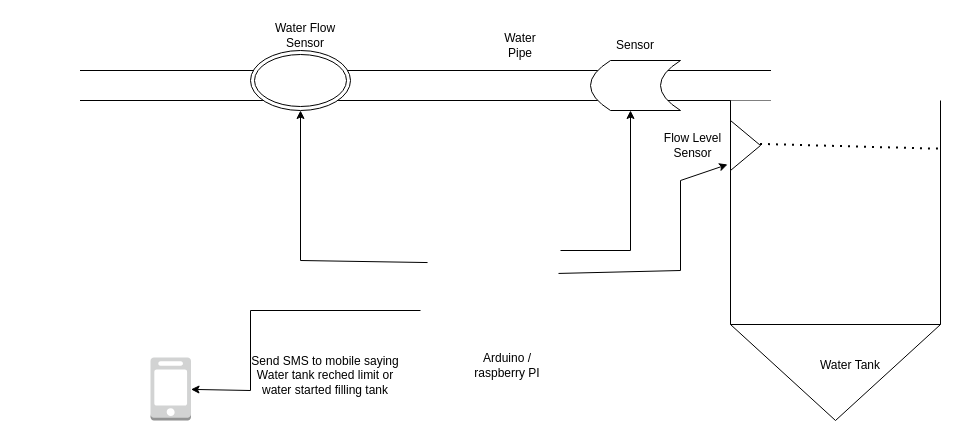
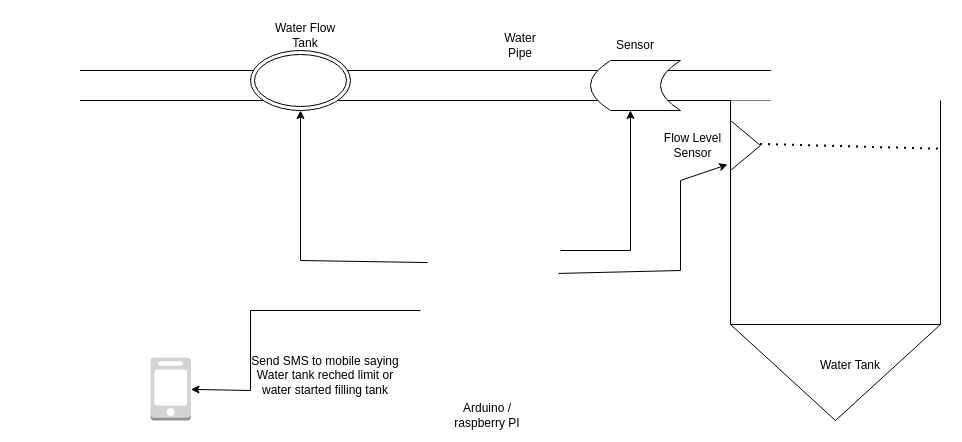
node "Water Flow Sensor": label "Water Flow Sensor" -> "Water Flow Tank"
node "Arduino / raspberry PI": moved (508, 366) -> (488, 416)
